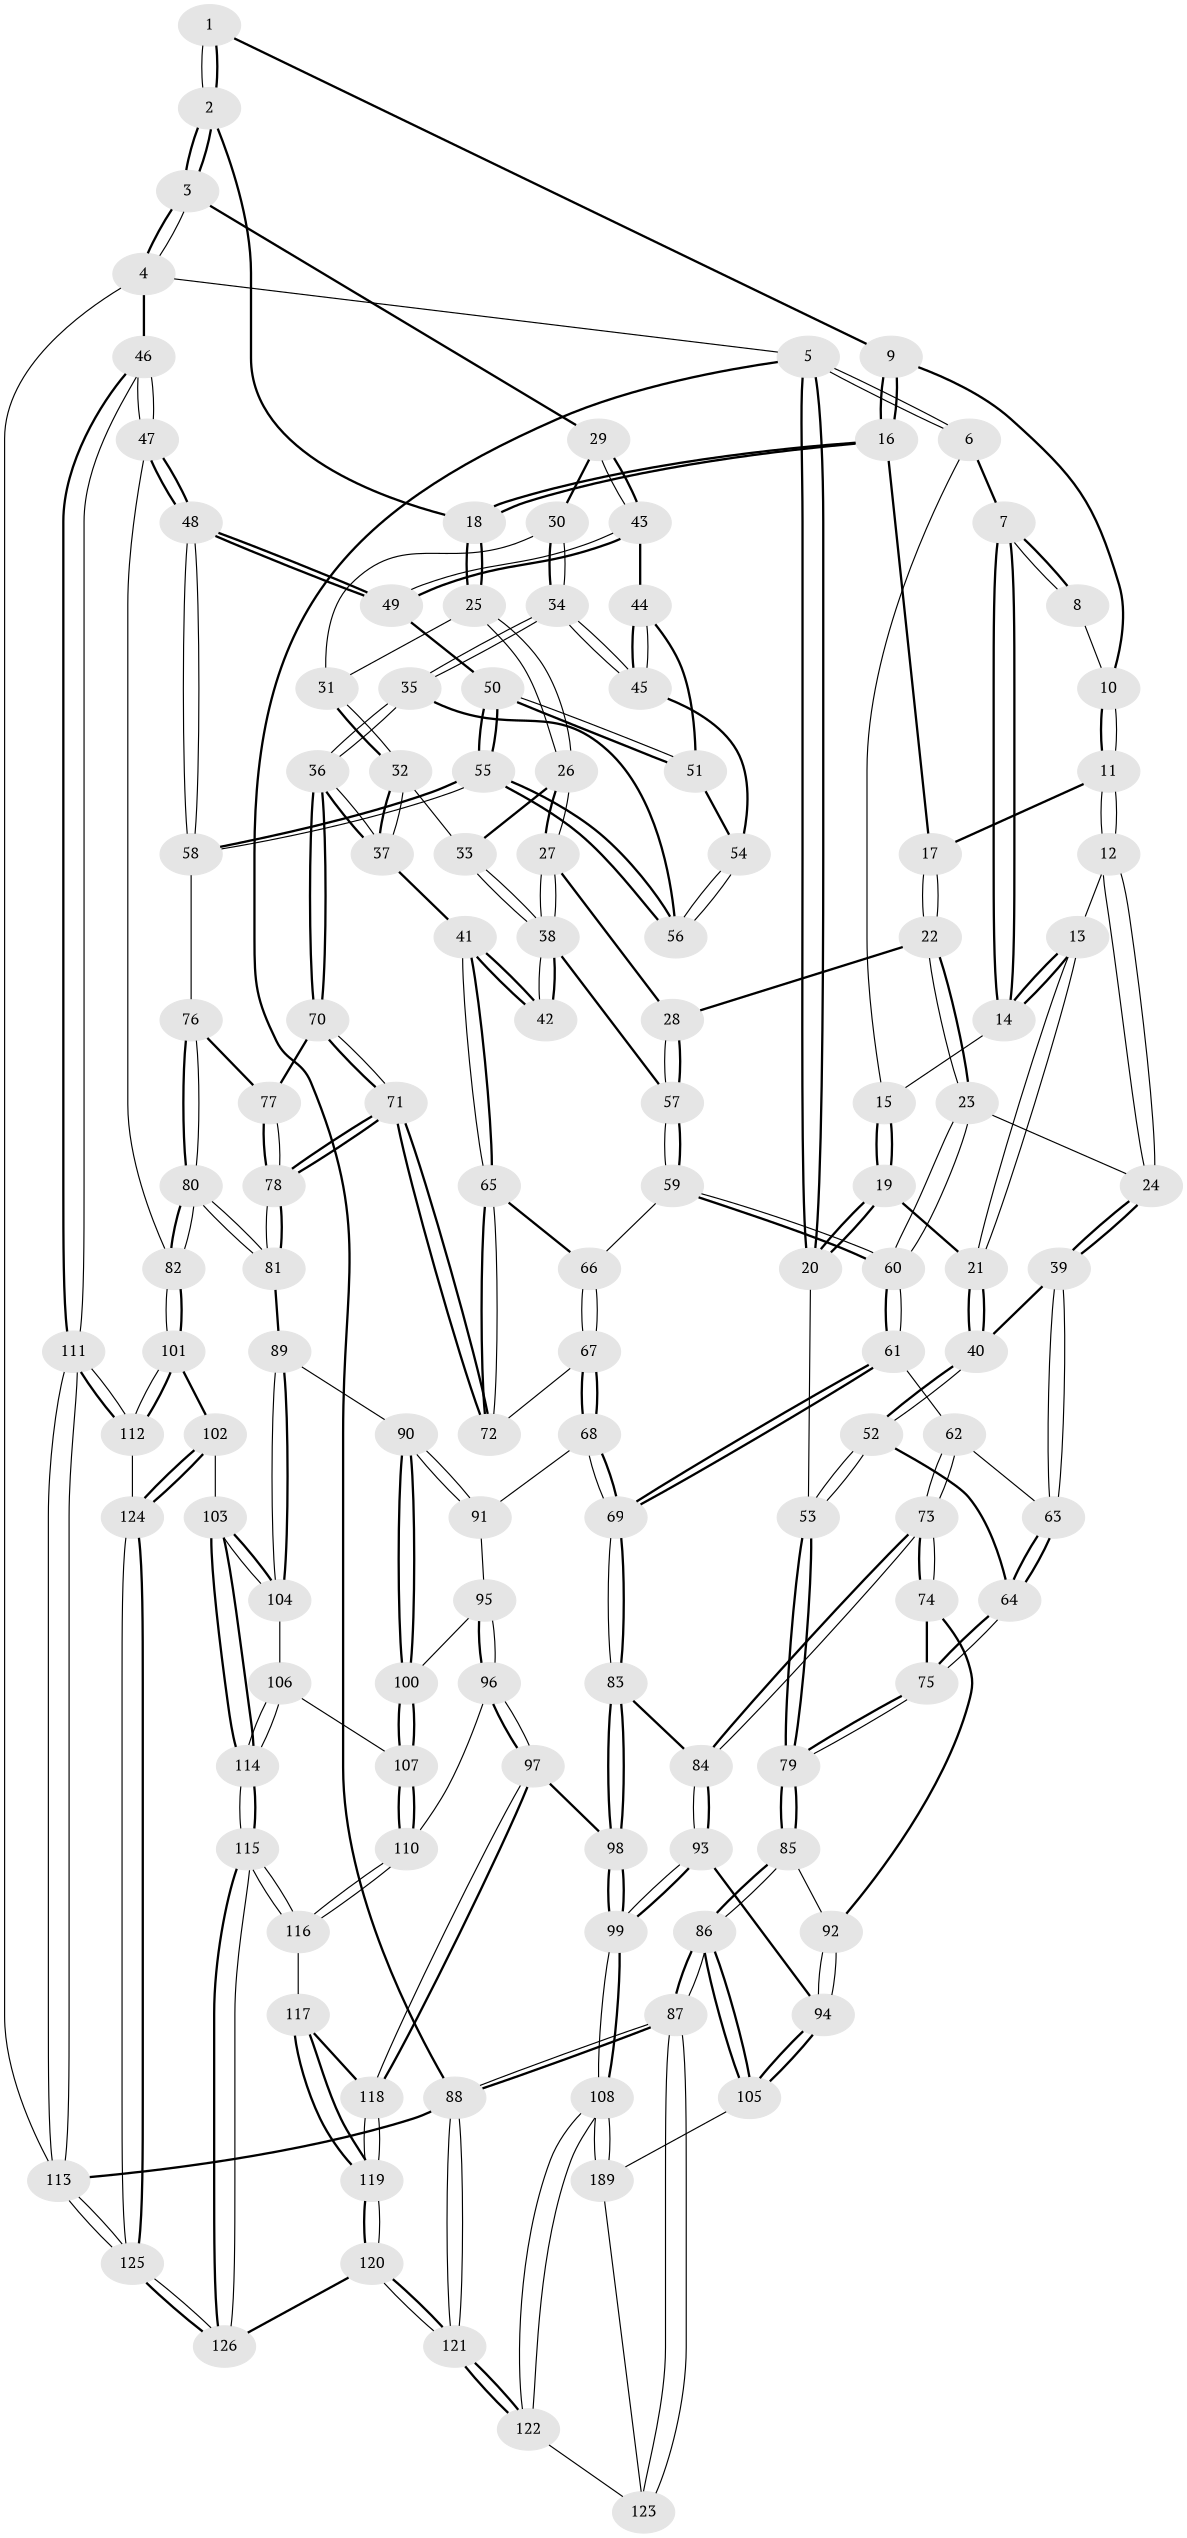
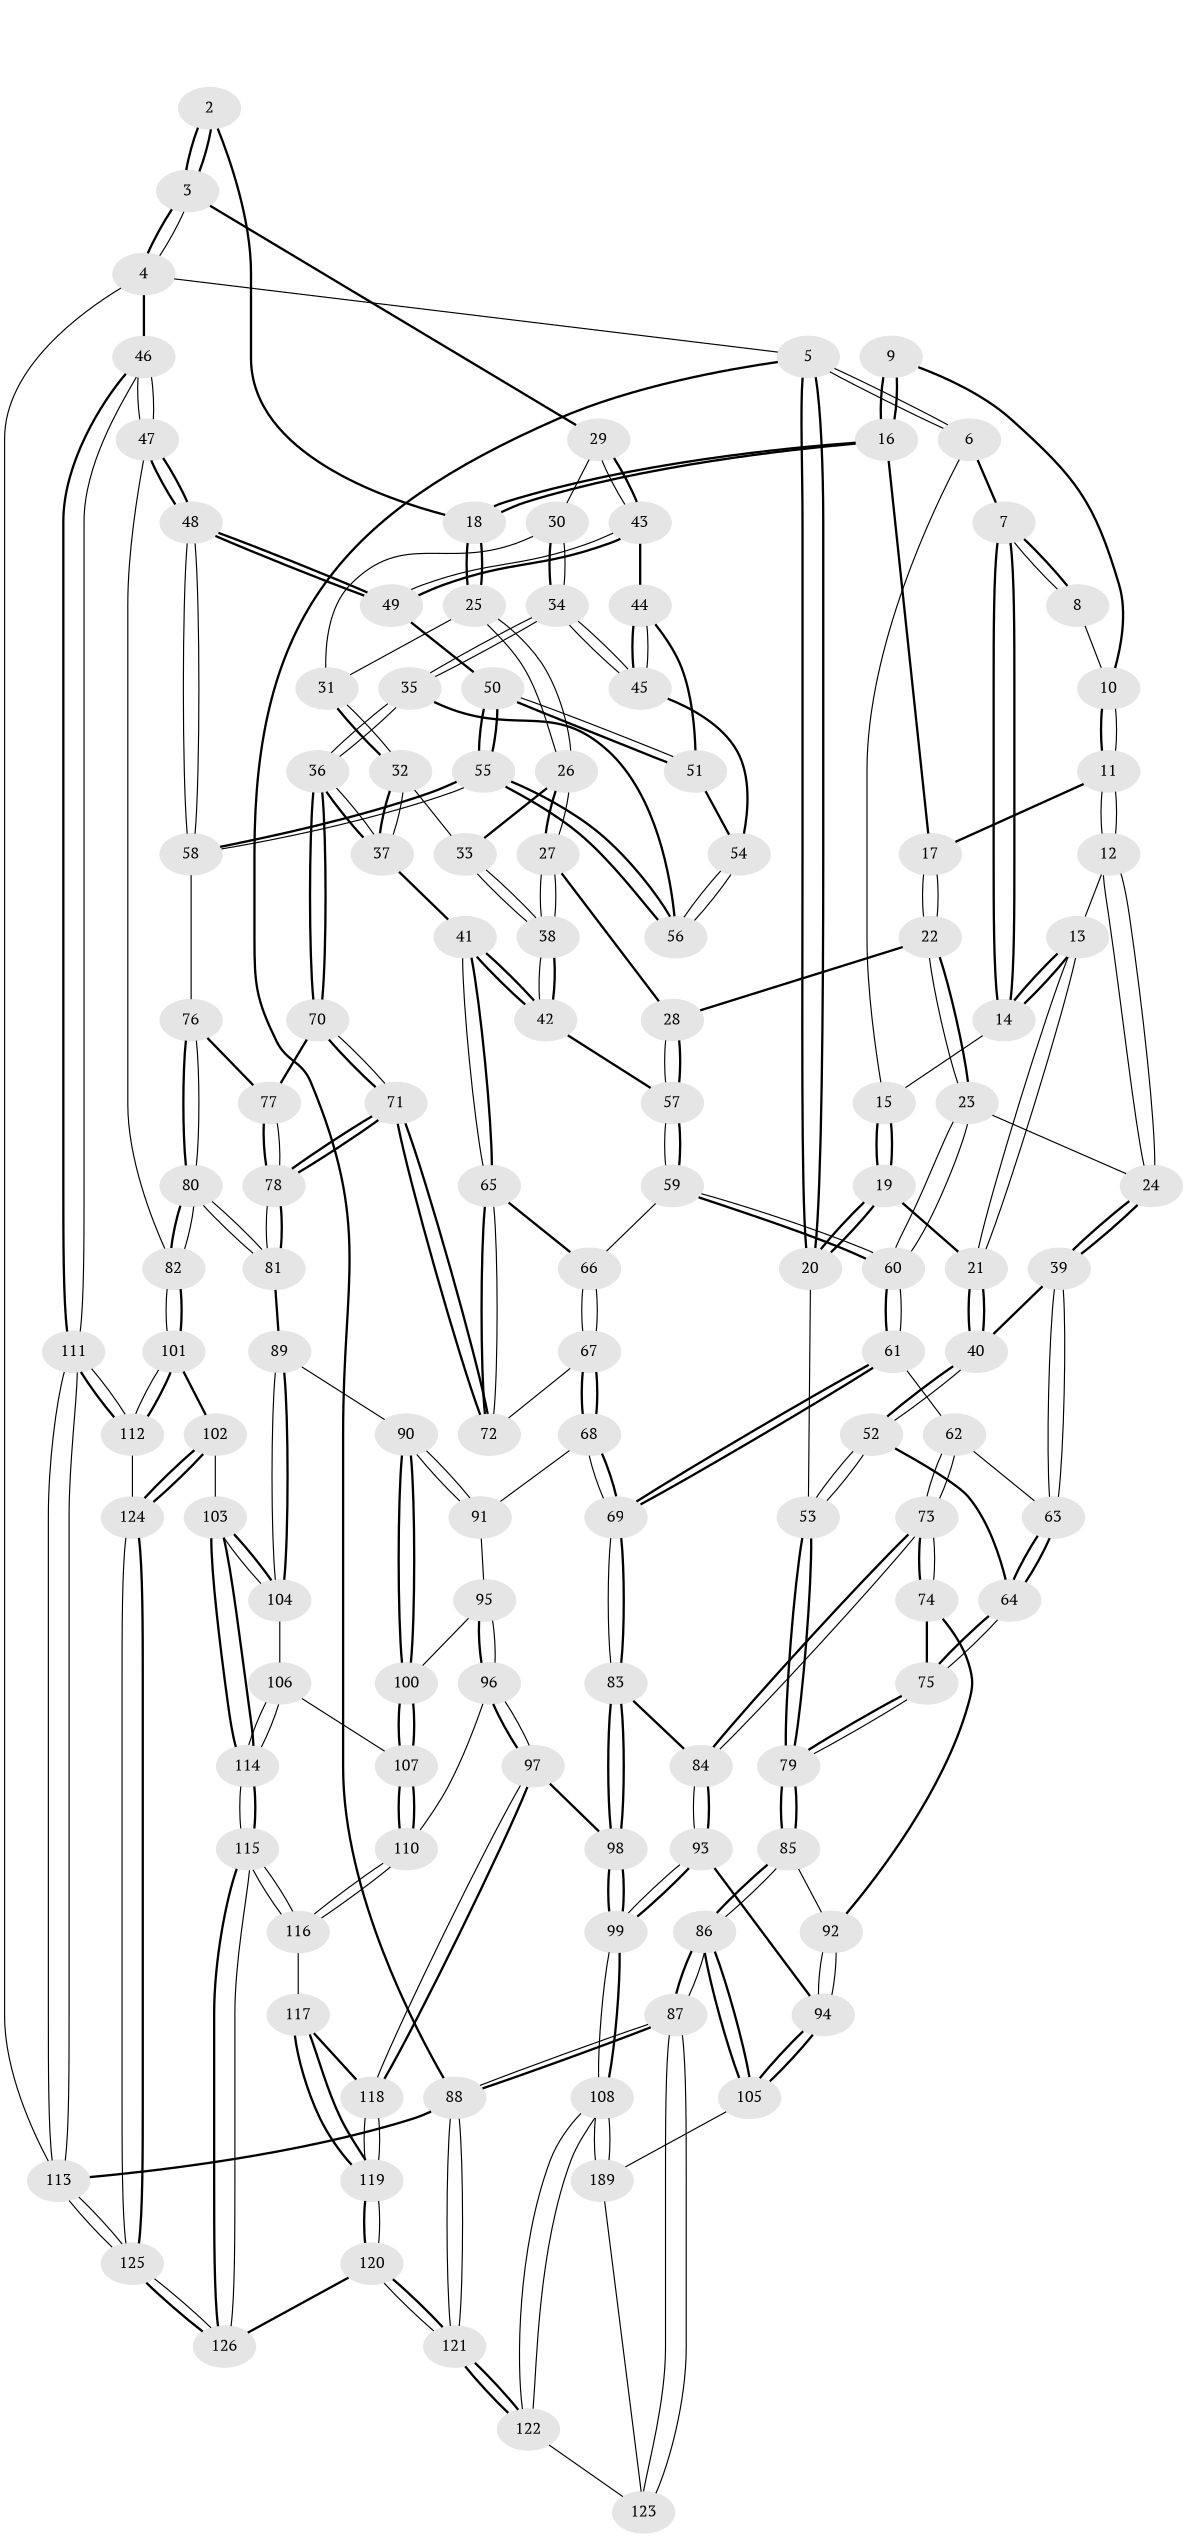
node "1": removed
edge "29" -- "30": style bold -> solid
edge "38" -- "57": now "42" -- "57"
